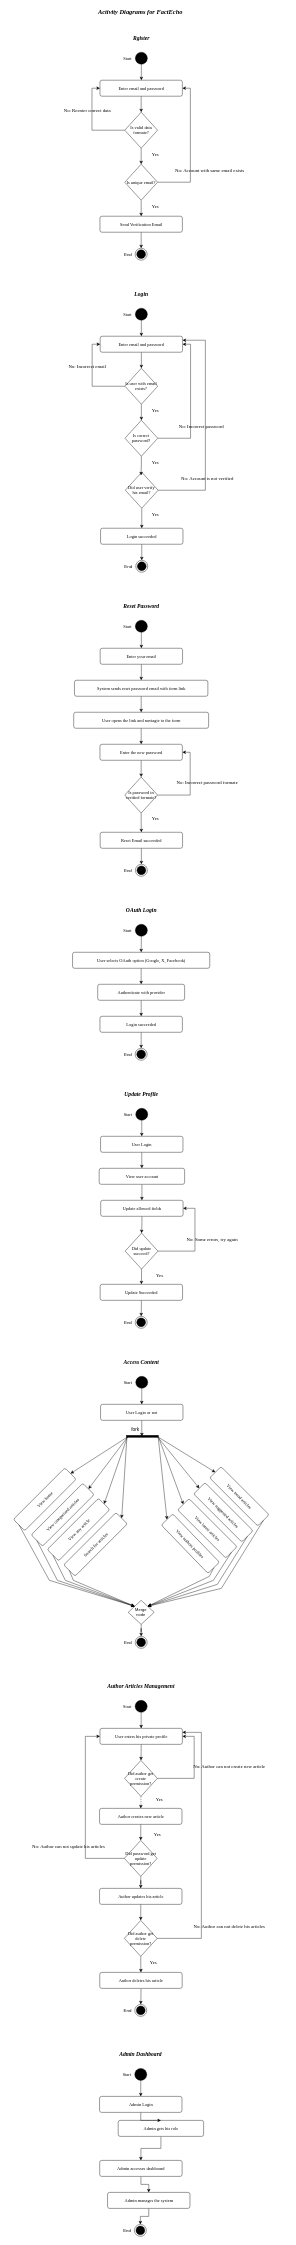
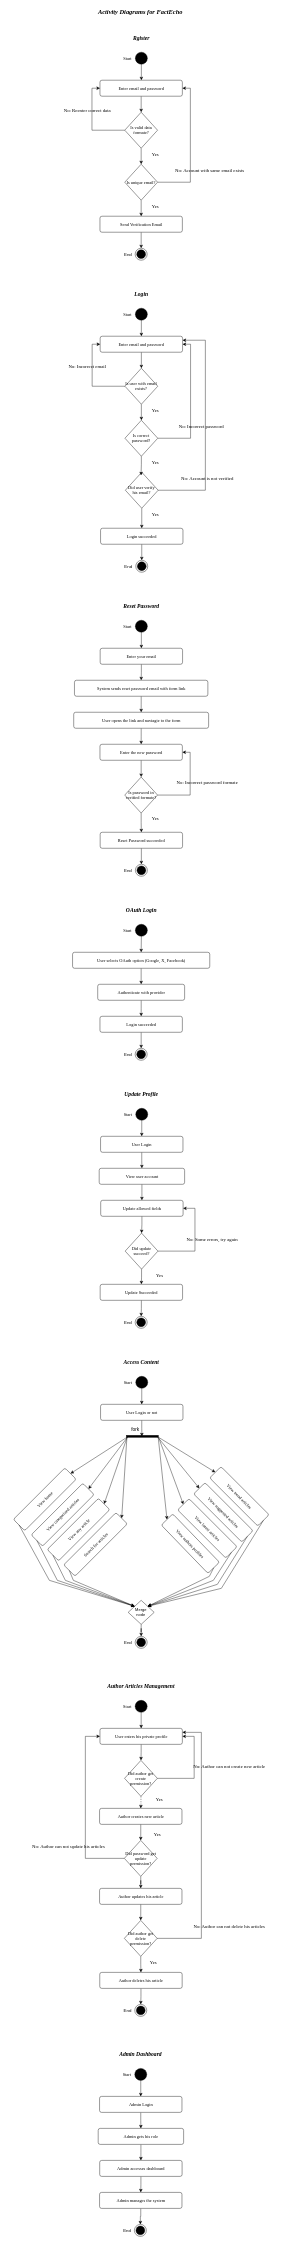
node "Reset Email succeeded": label "Reset Email succeeded" -> "Reset Password succeeded"
node "Admin gets his role": moved (161, 2128) -> (141, 2136)
node "Admin manages the system": moved (149, 2200) -> (141, 2200)
